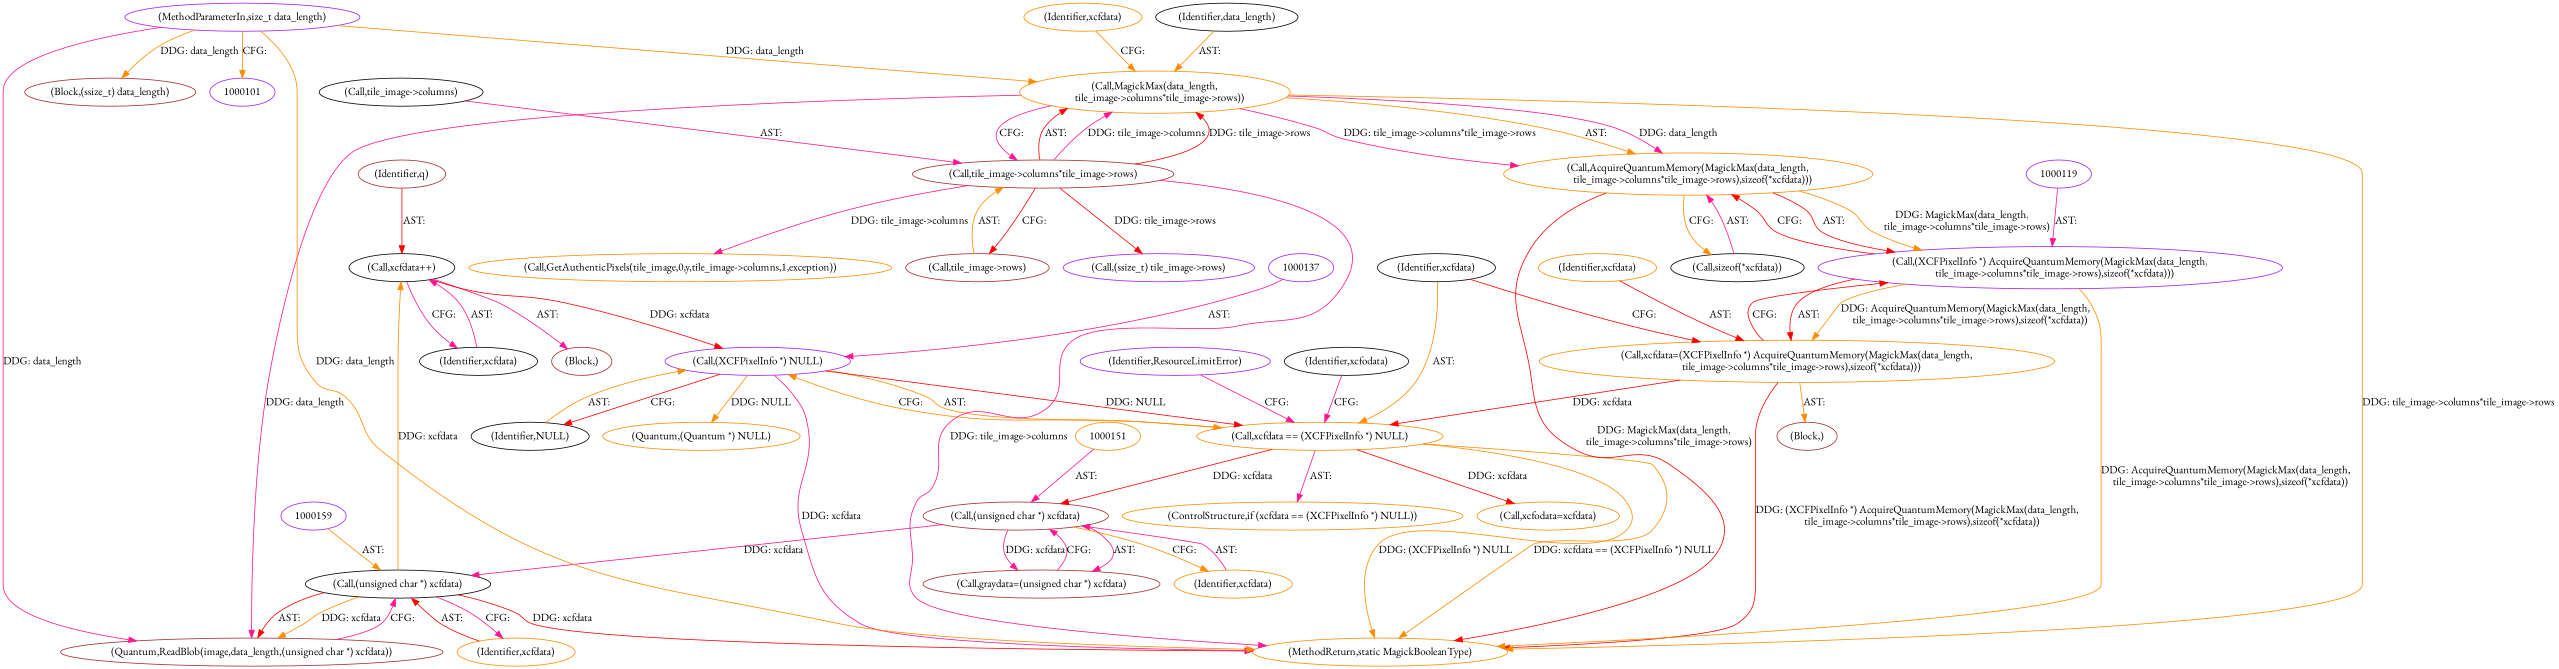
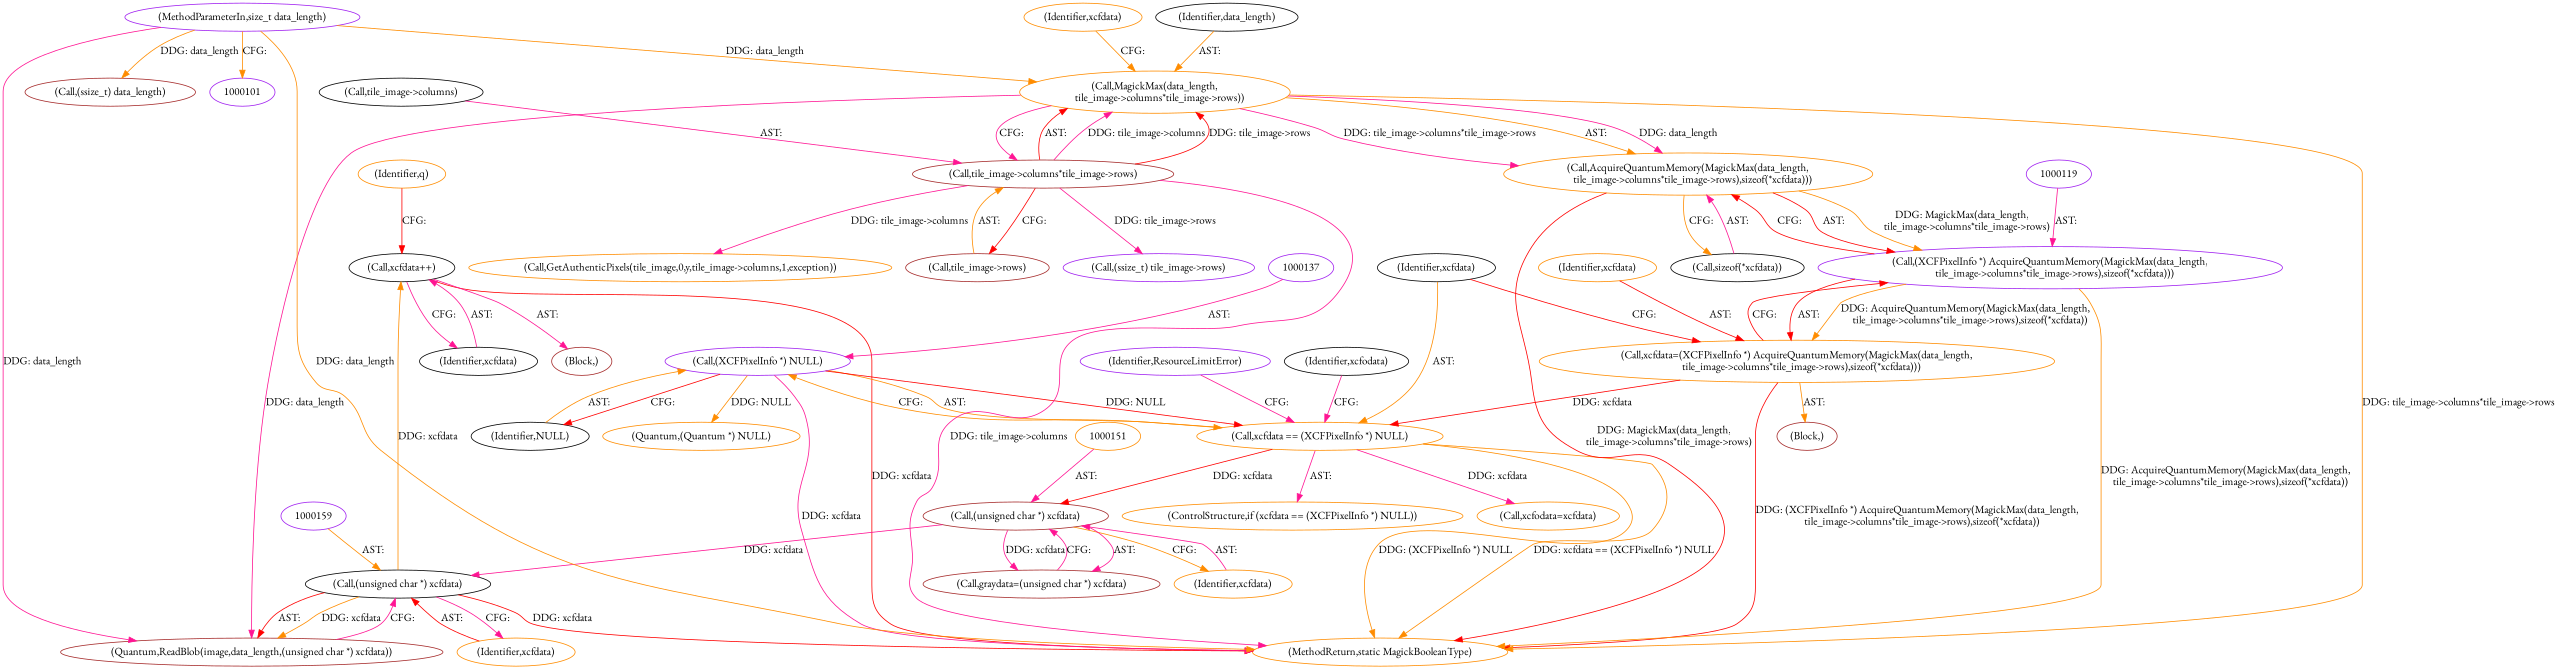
node "(Block,(ssize_t) data_length)": label "(Block,(ssize_t) data_length)" -> "(Call,(ssize_t) data_length)"
node "(Identifier,q)": color brown -> darkorange
edge "(Call,tile_image->columns*tile_image->rows)" -> "(Call,(ssize_t) tile_image->rows)": color red -> deeppink
edge "(Identifier,q)" -> "(Call,xcfdata++)": label "AST: " -> "CFG: "
edge "(Call,xcfdata++)" -> "(Call,(XCFPixelInfo *) NULL)": now "(Call,xcfdata++)" -> "(MethodReturn,static MagickBooleanType)"
edge "(Call,xcfdata == (XCFPixelInfo *) NULL)" -> "(Call,xcfodata=xcfdata)": color red -> deeppink
